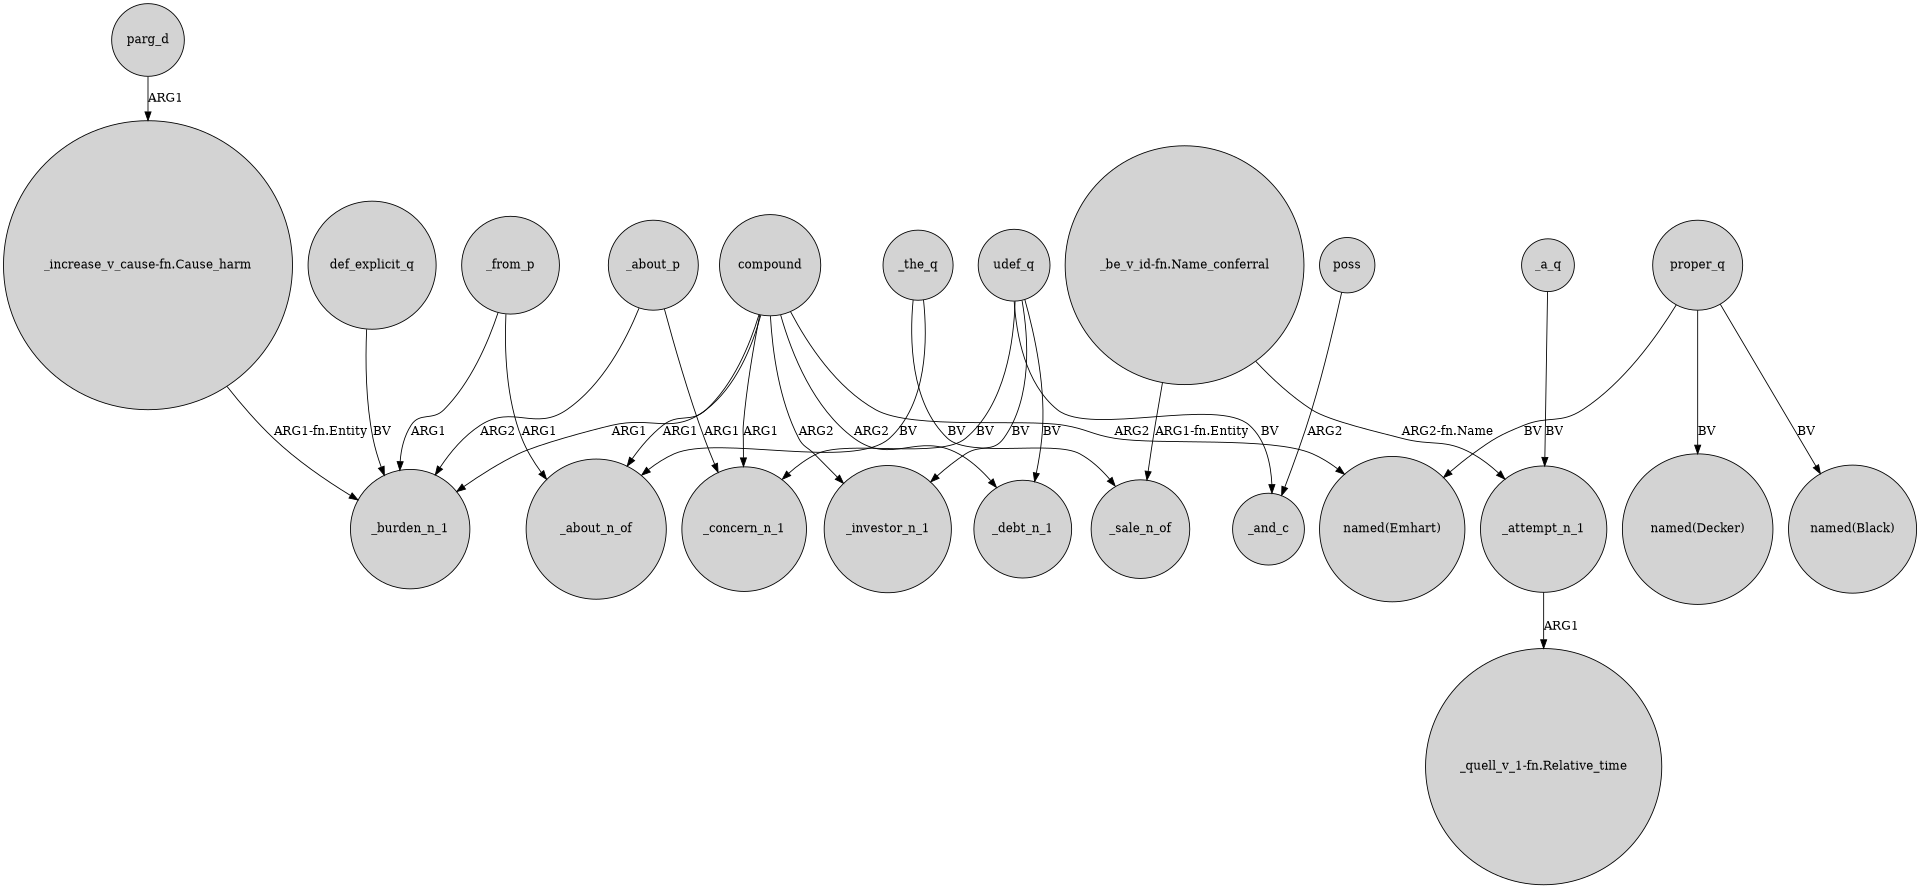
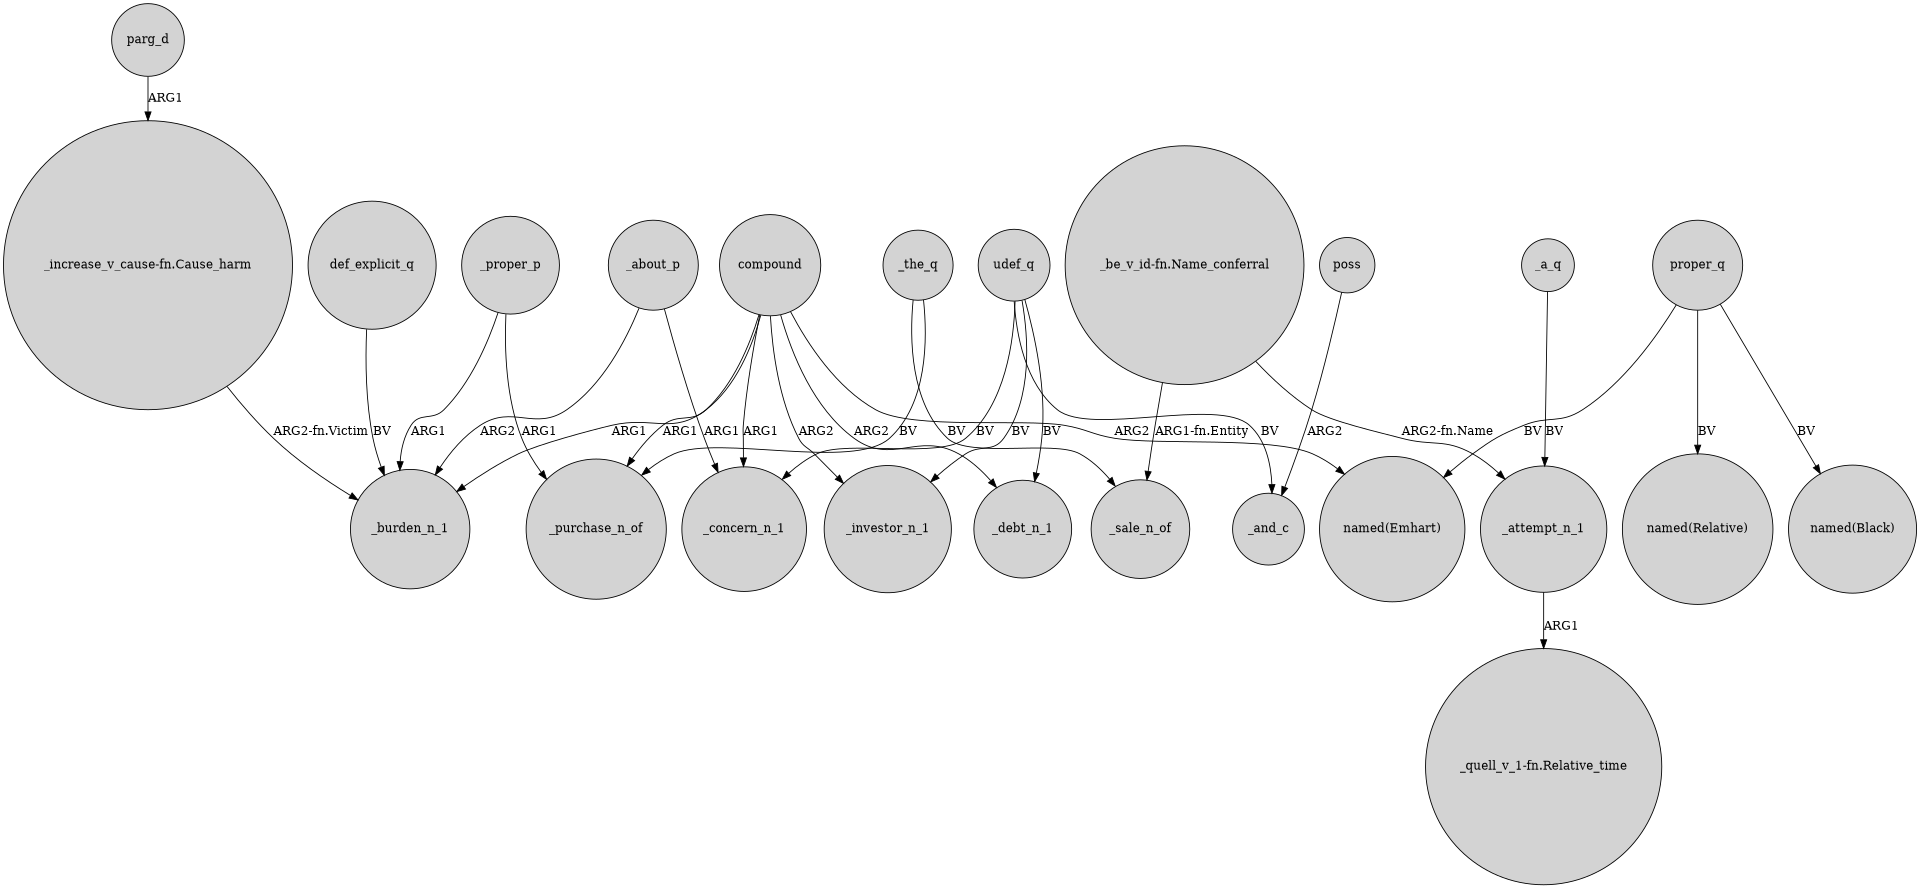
node "_from_p": label "_from_p" -> "_proper_p"
edge "_increase_v_cause-fn.Cause_harm" -> "_burden_n_1": label "ARG1-fn.Entity" -> "ARG2-fn.Victim"
node "_about_n_of": label "_about_n_of" -> "_purchase_n_of"
node "named(Decker)": label "named(Decker)" -> "named(Relative)"
